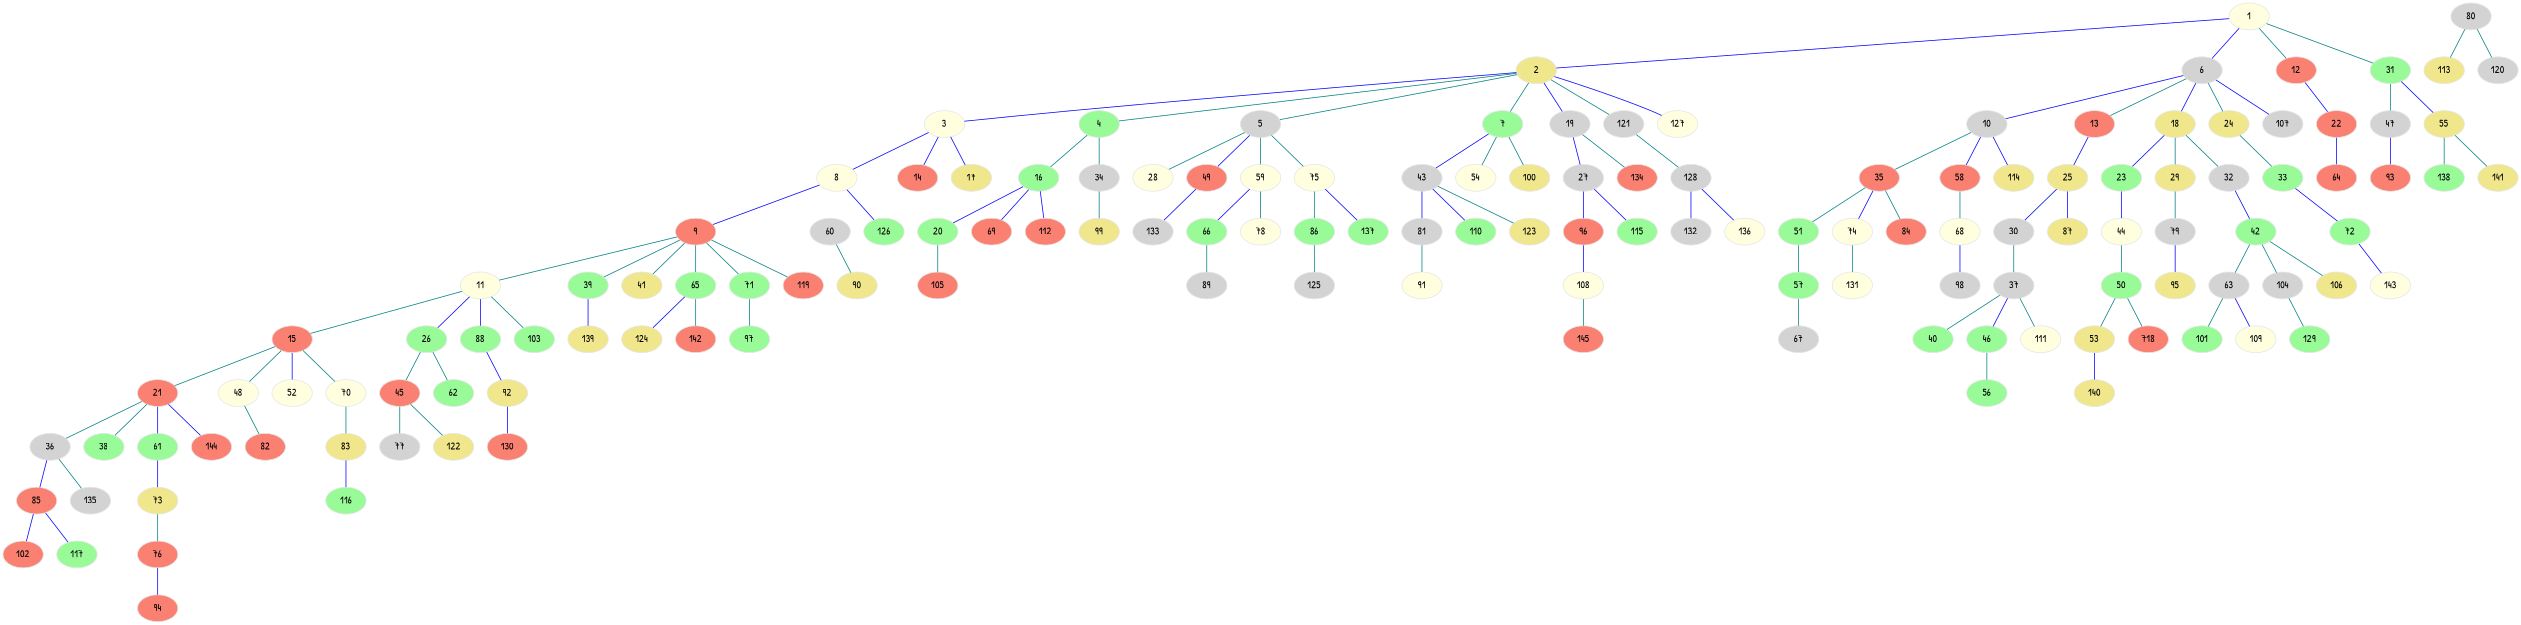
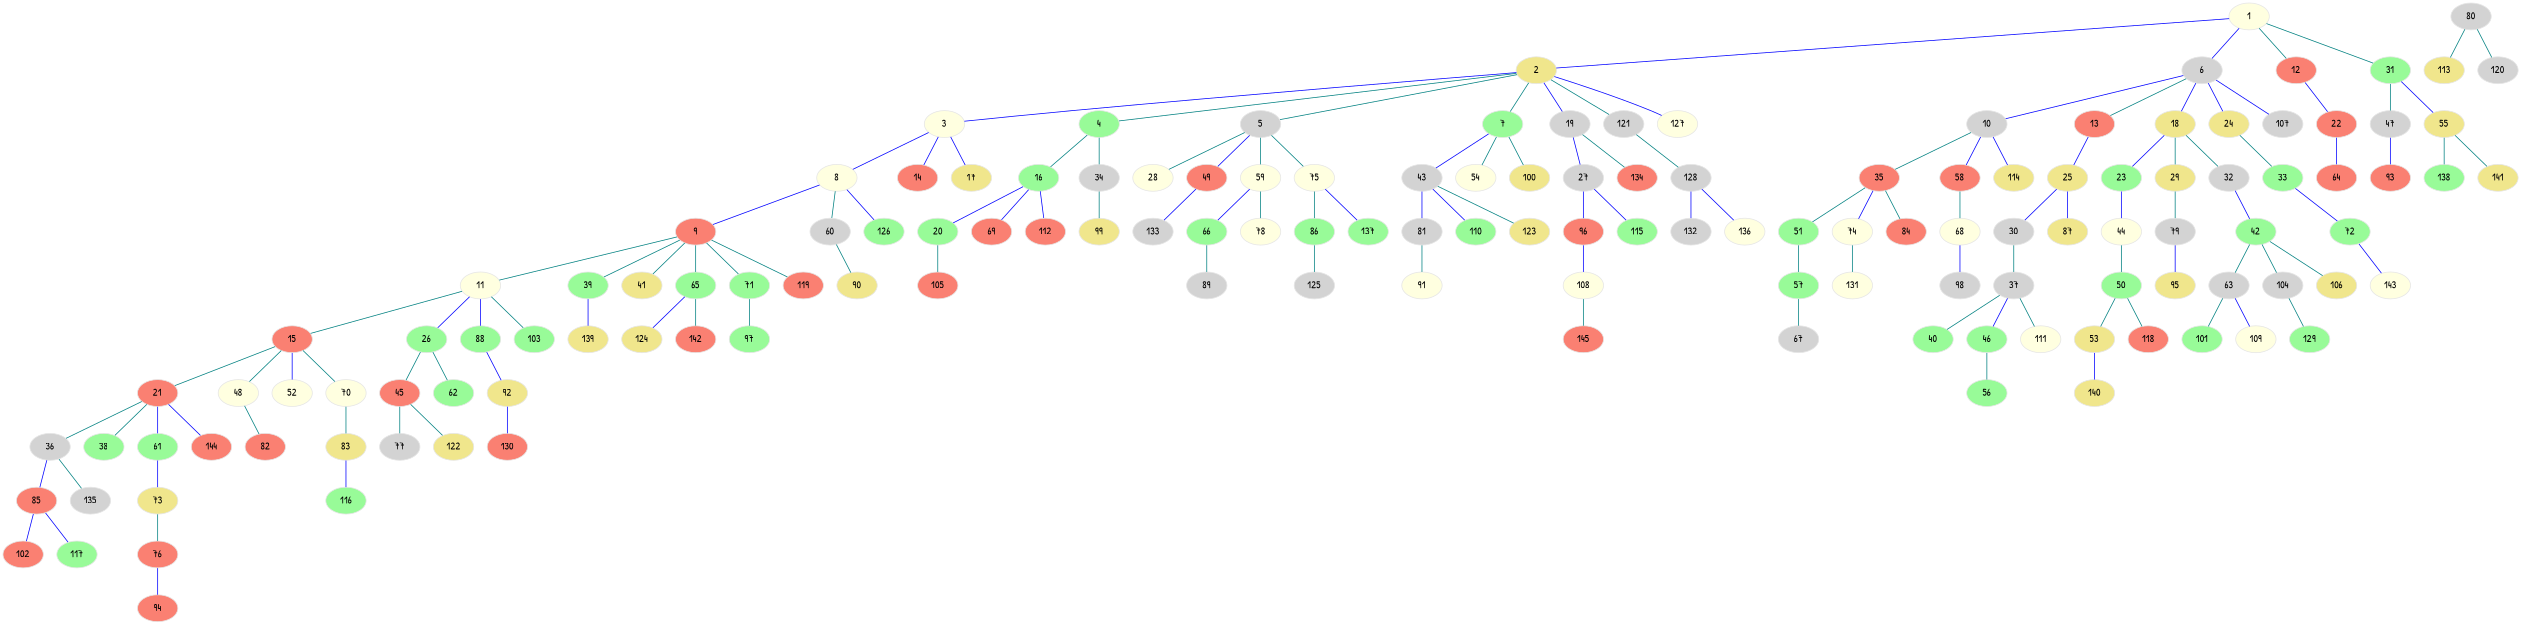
edge "6" -- "24": color teal -> blue
edge "8" -- "60": added
node "718": label "718" -> "118"
